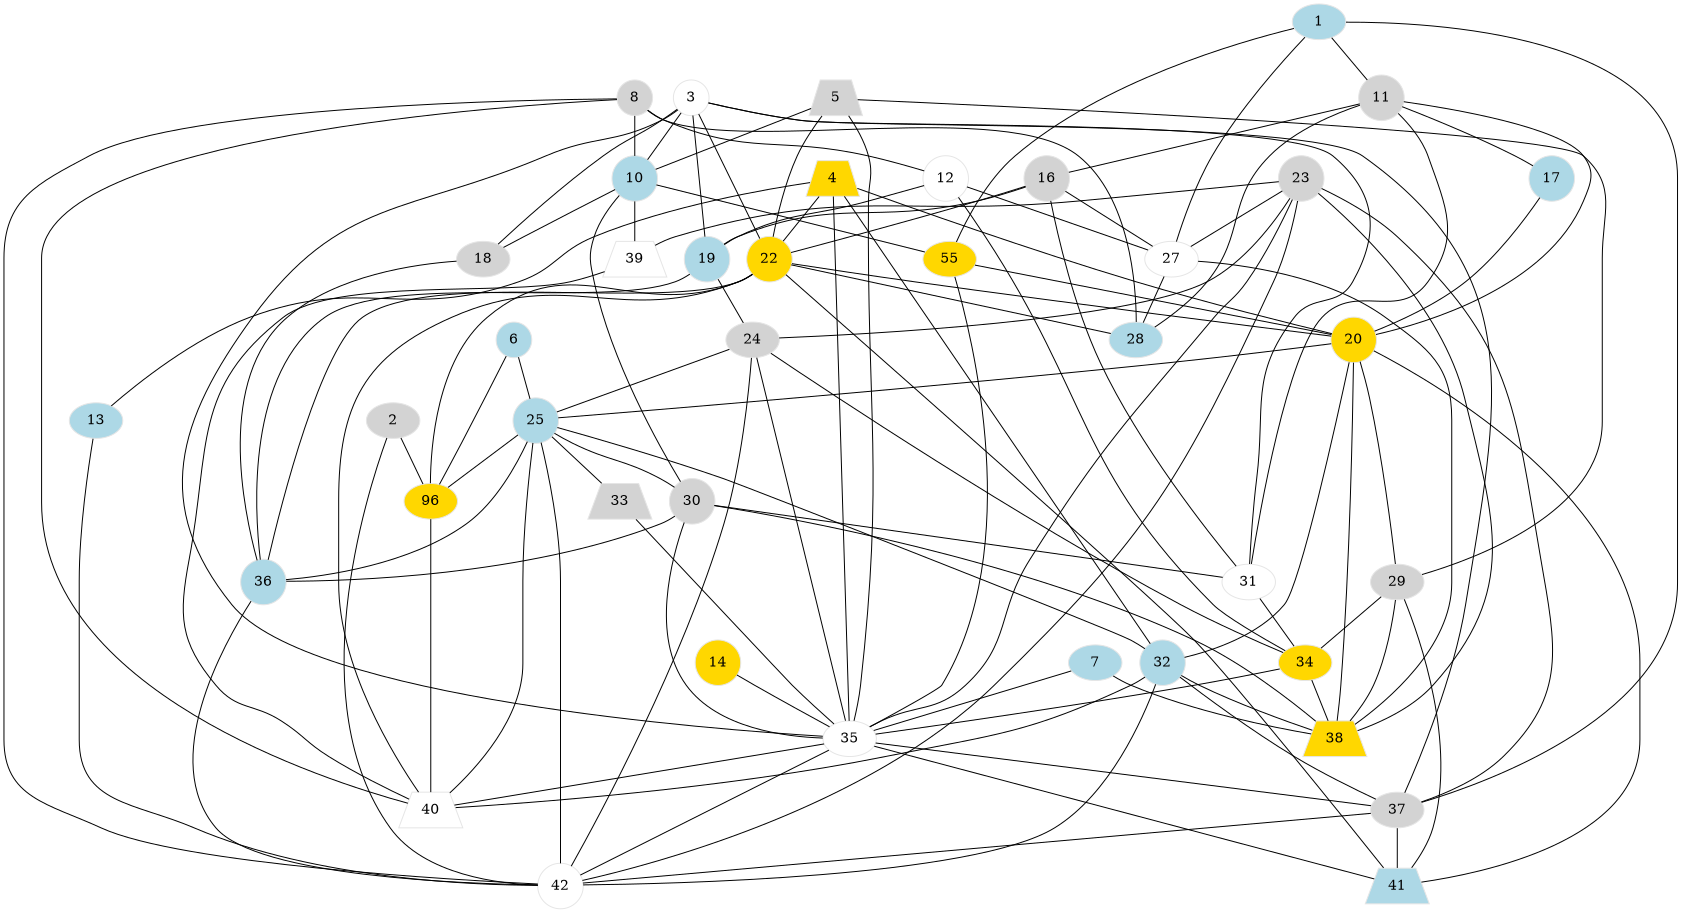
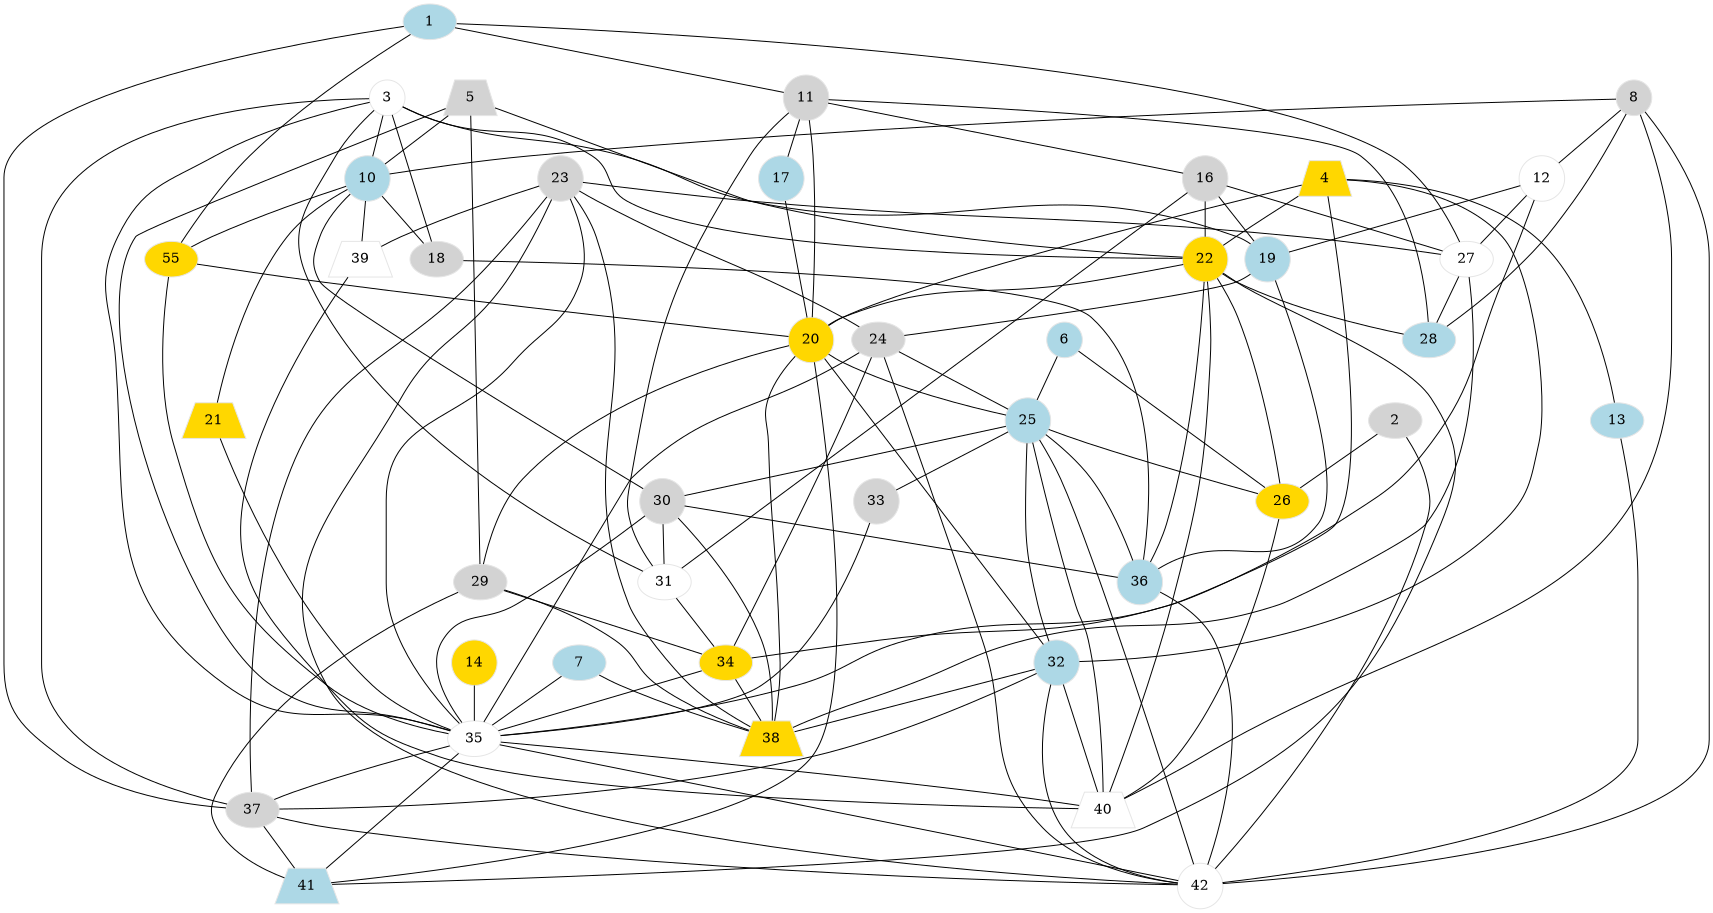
node "21": added
node "96": label "96" -> "26"
node "33": shape trapezium -> circle
